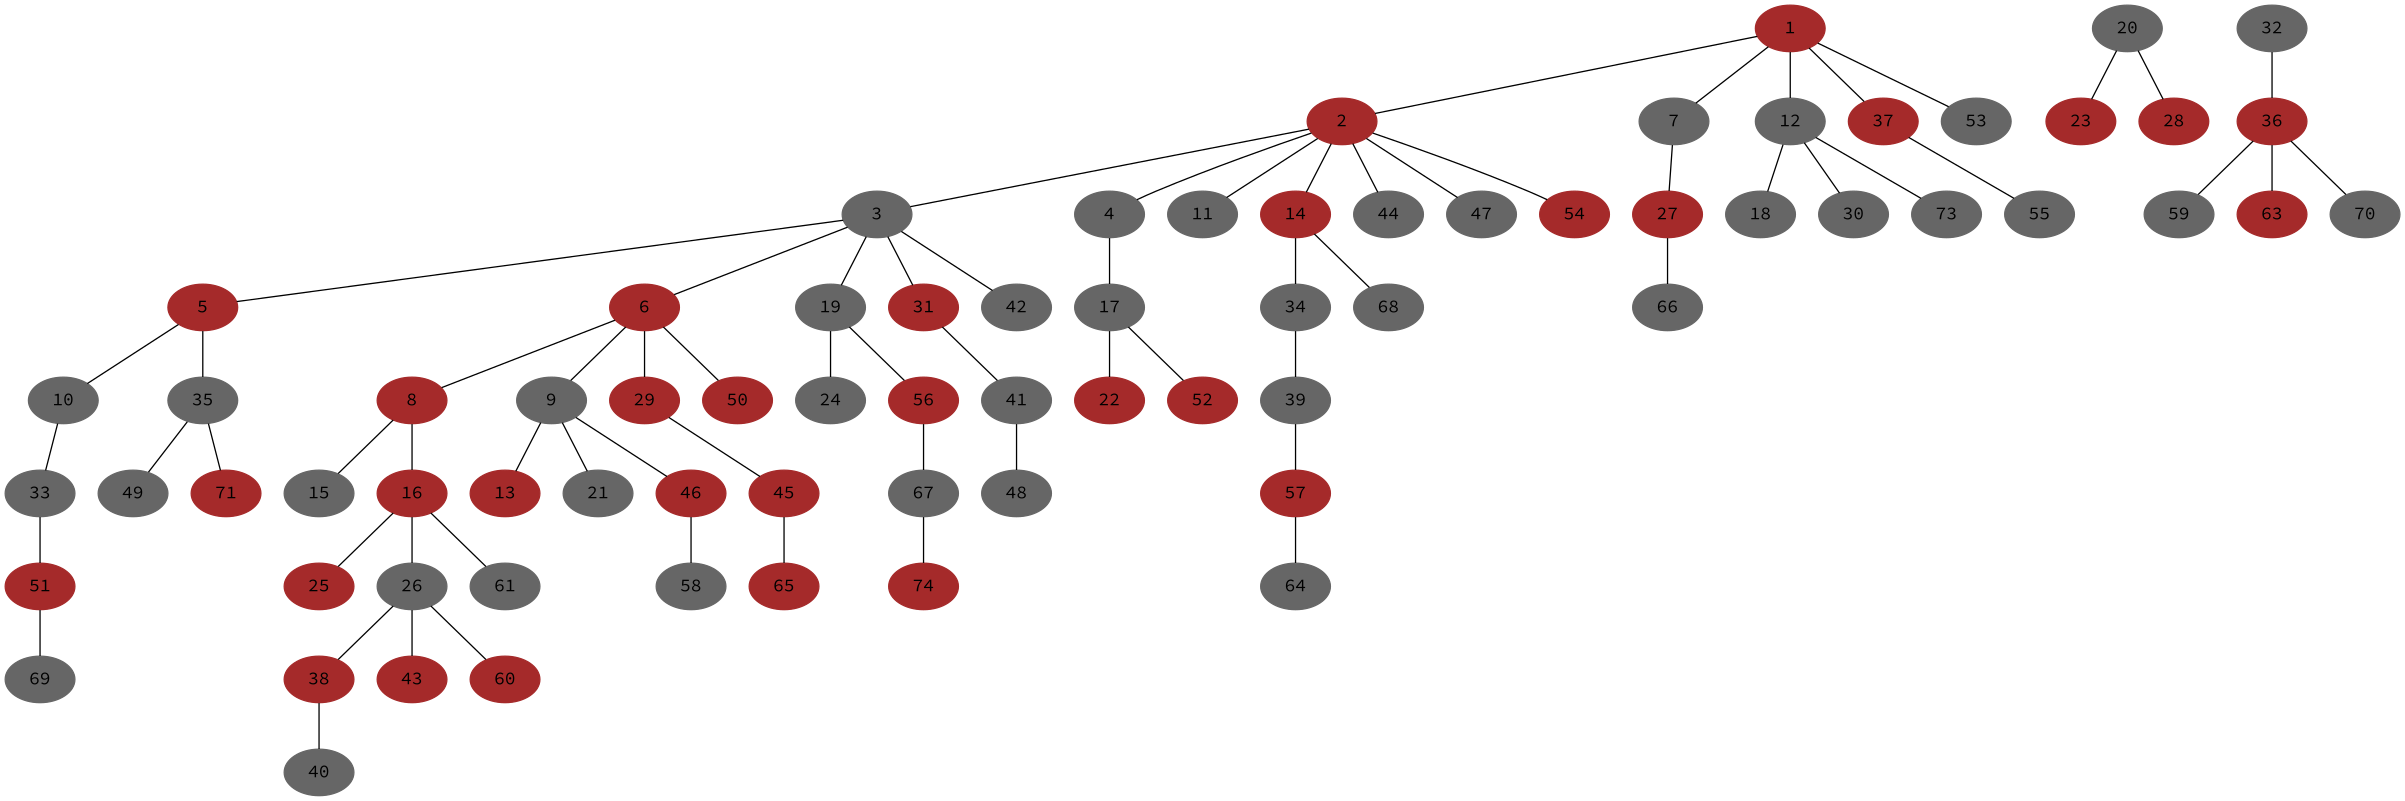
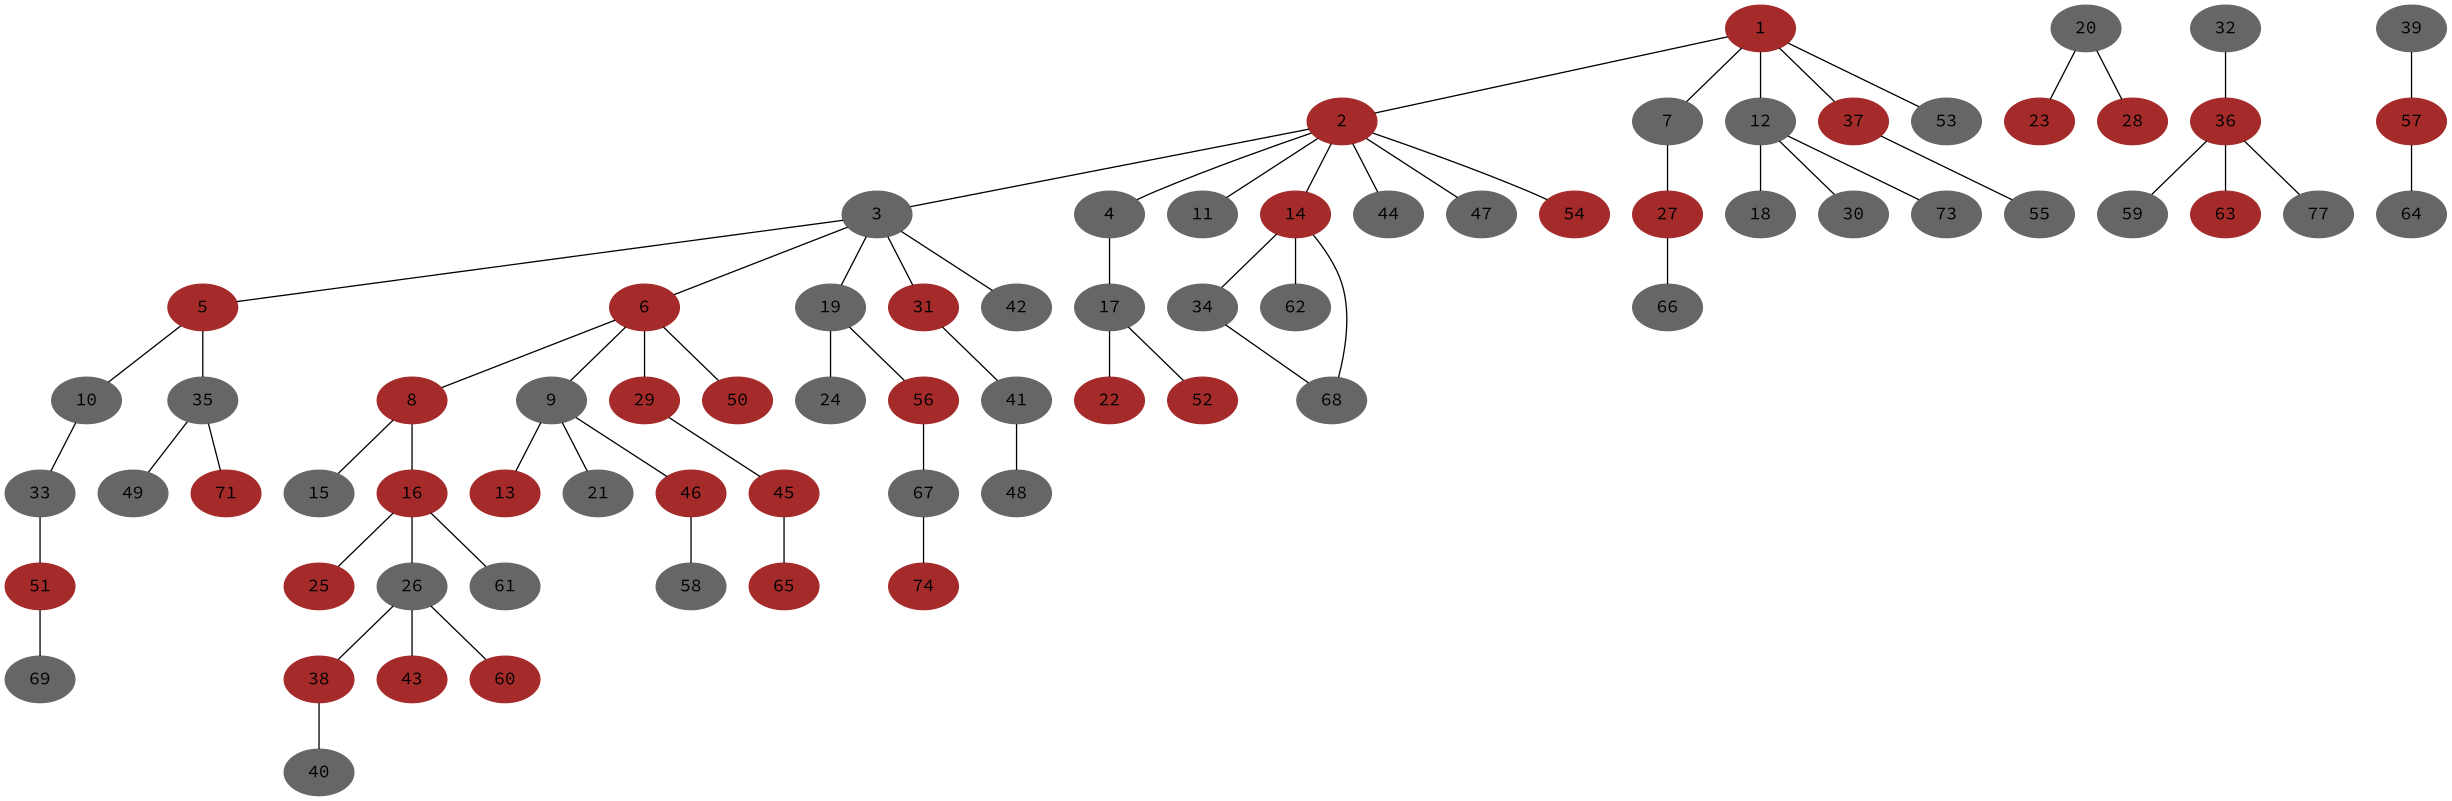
node "70": label "70" -> "77"
node "62": added
edge "34" -- "39": now "34" -- "68"
